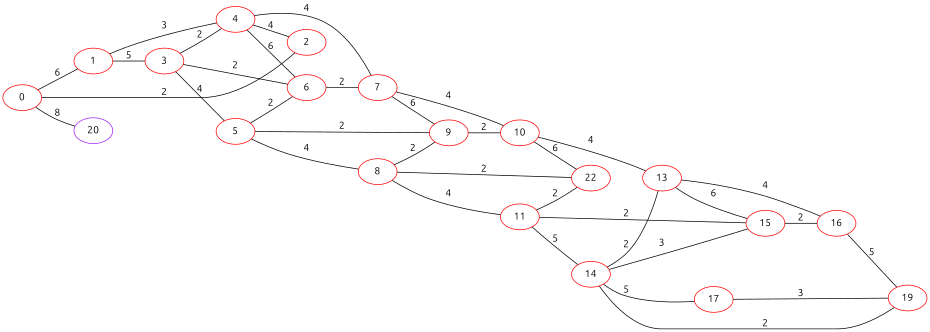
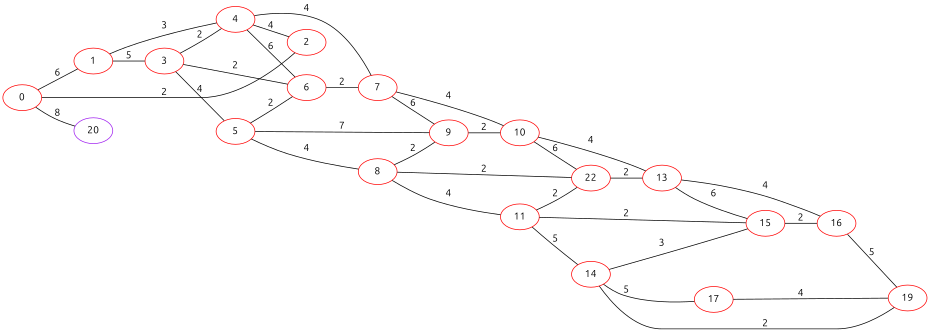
edge "5" -- "9": label "2" -> "7"
edge "13" -- "14": now "13" -- "22"
edge "19" -- "17": label "3" -> "4"
